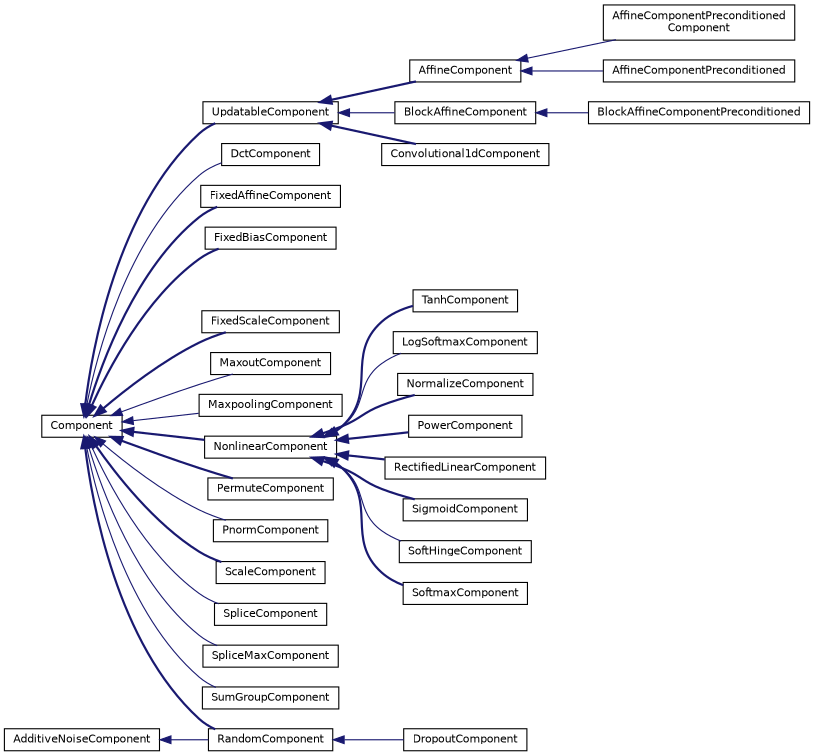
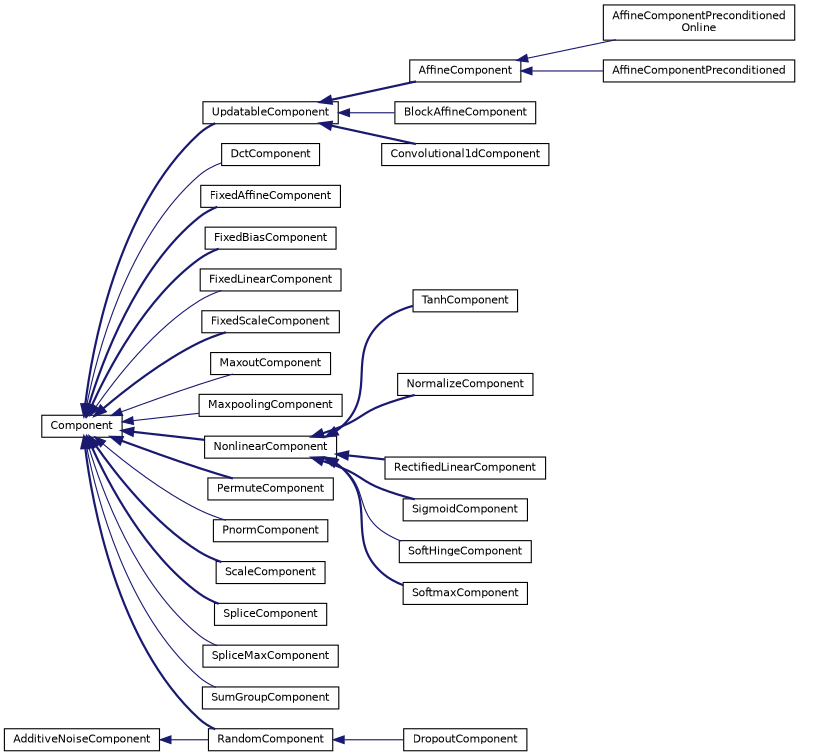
node "AffineComponentPreconditioned Component": label "AffineComponentPreconditioned Component" -> "AffineComponentPreconditioned Online"
node "BlockAffineComponentPreconditioned": removed
node "FixedLinearComponent": added
node "LogSoftmaxComponent": removed
node "PowerComponent": removed
edge "SpliceComponent" -> "Component": style solid -> bold
